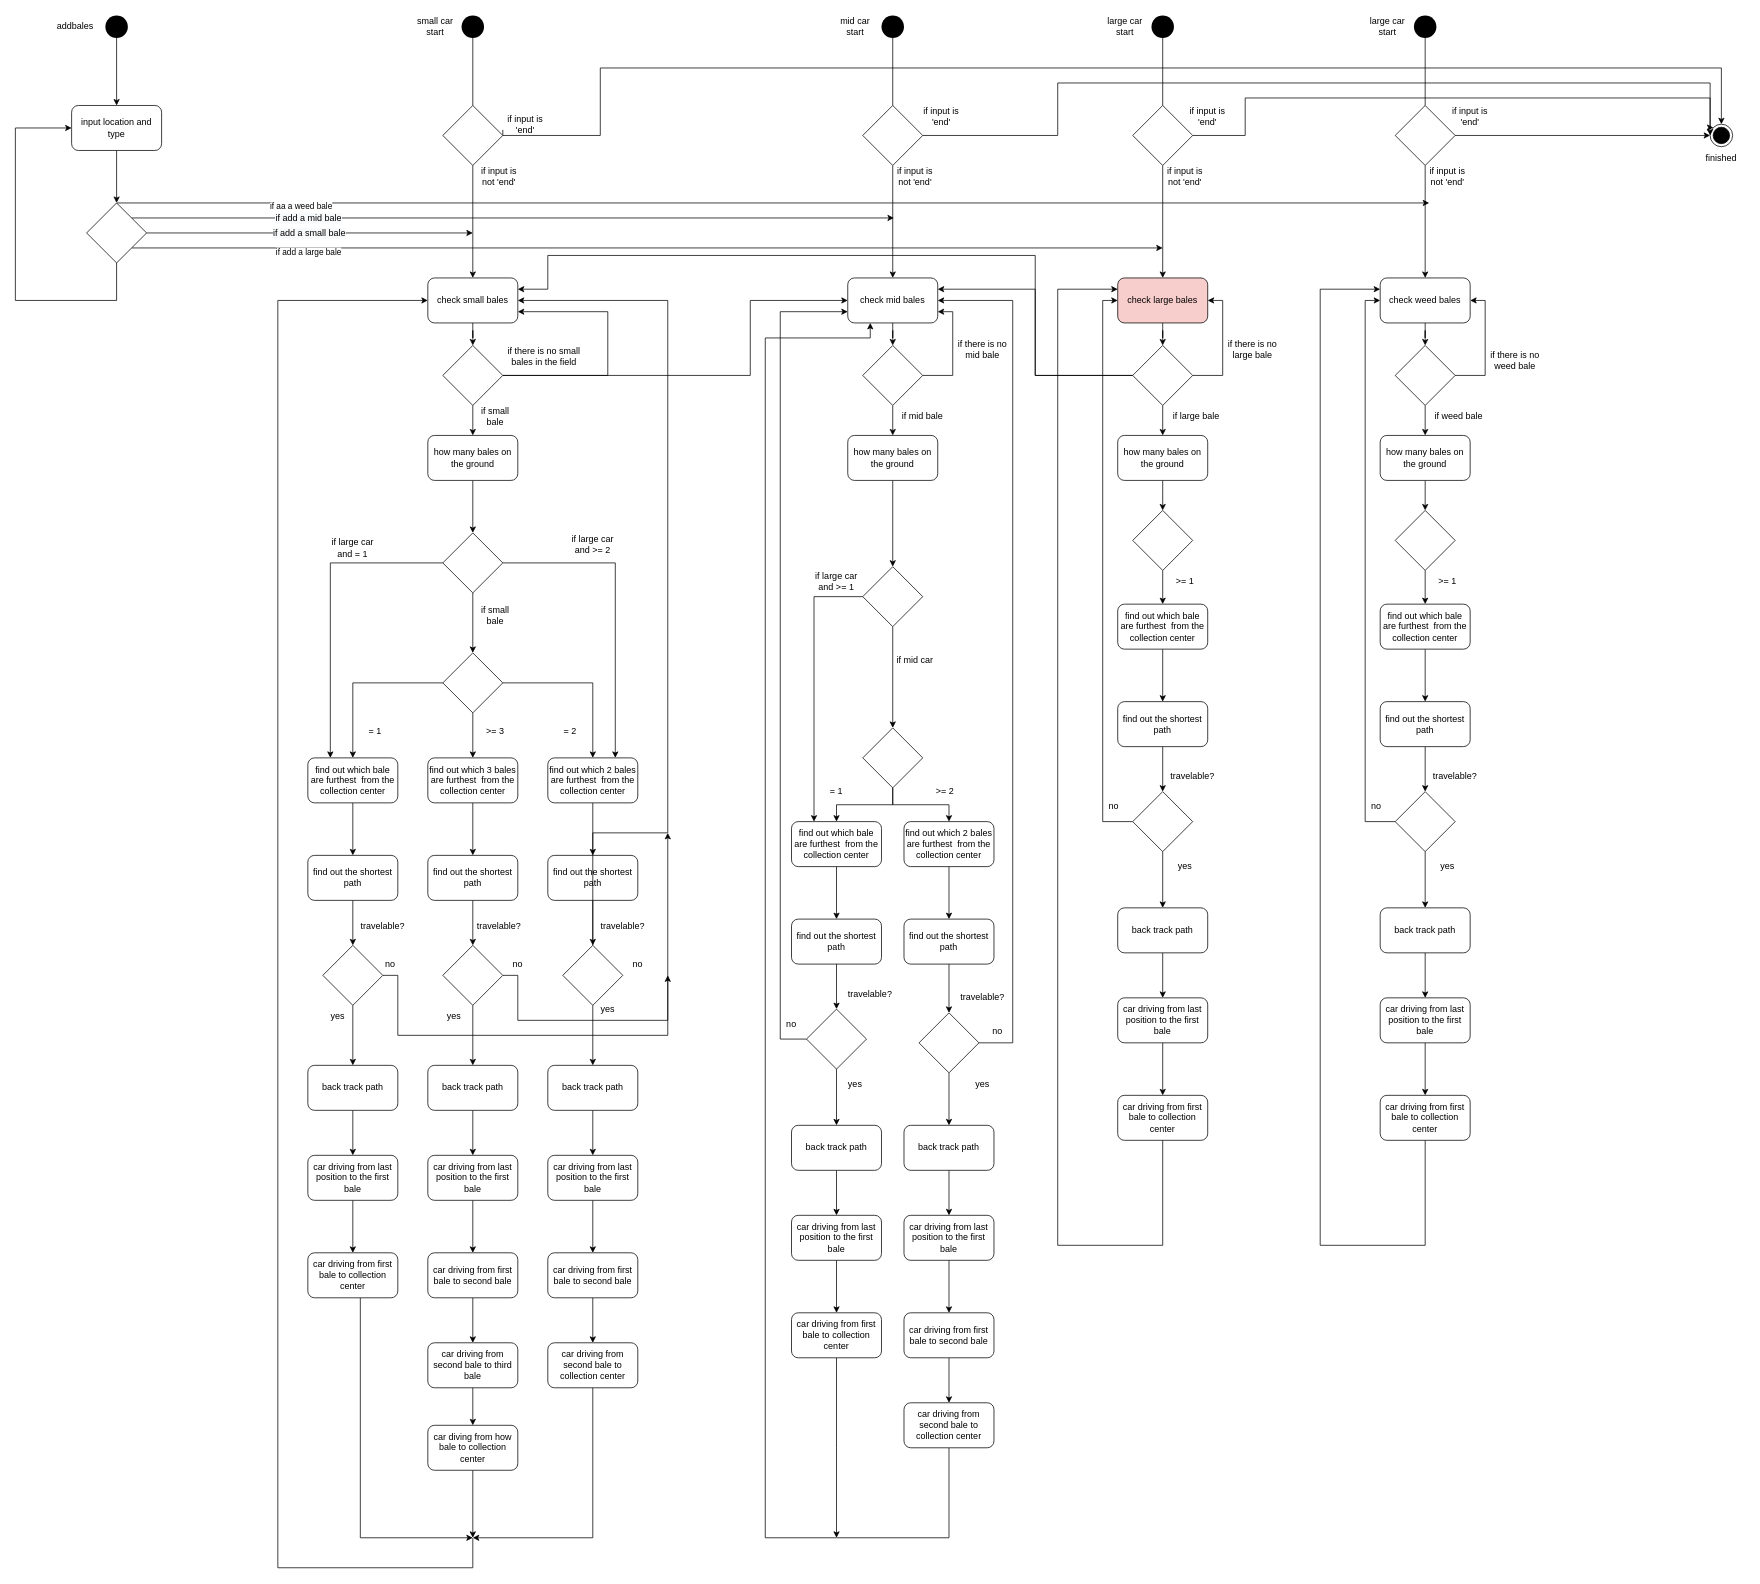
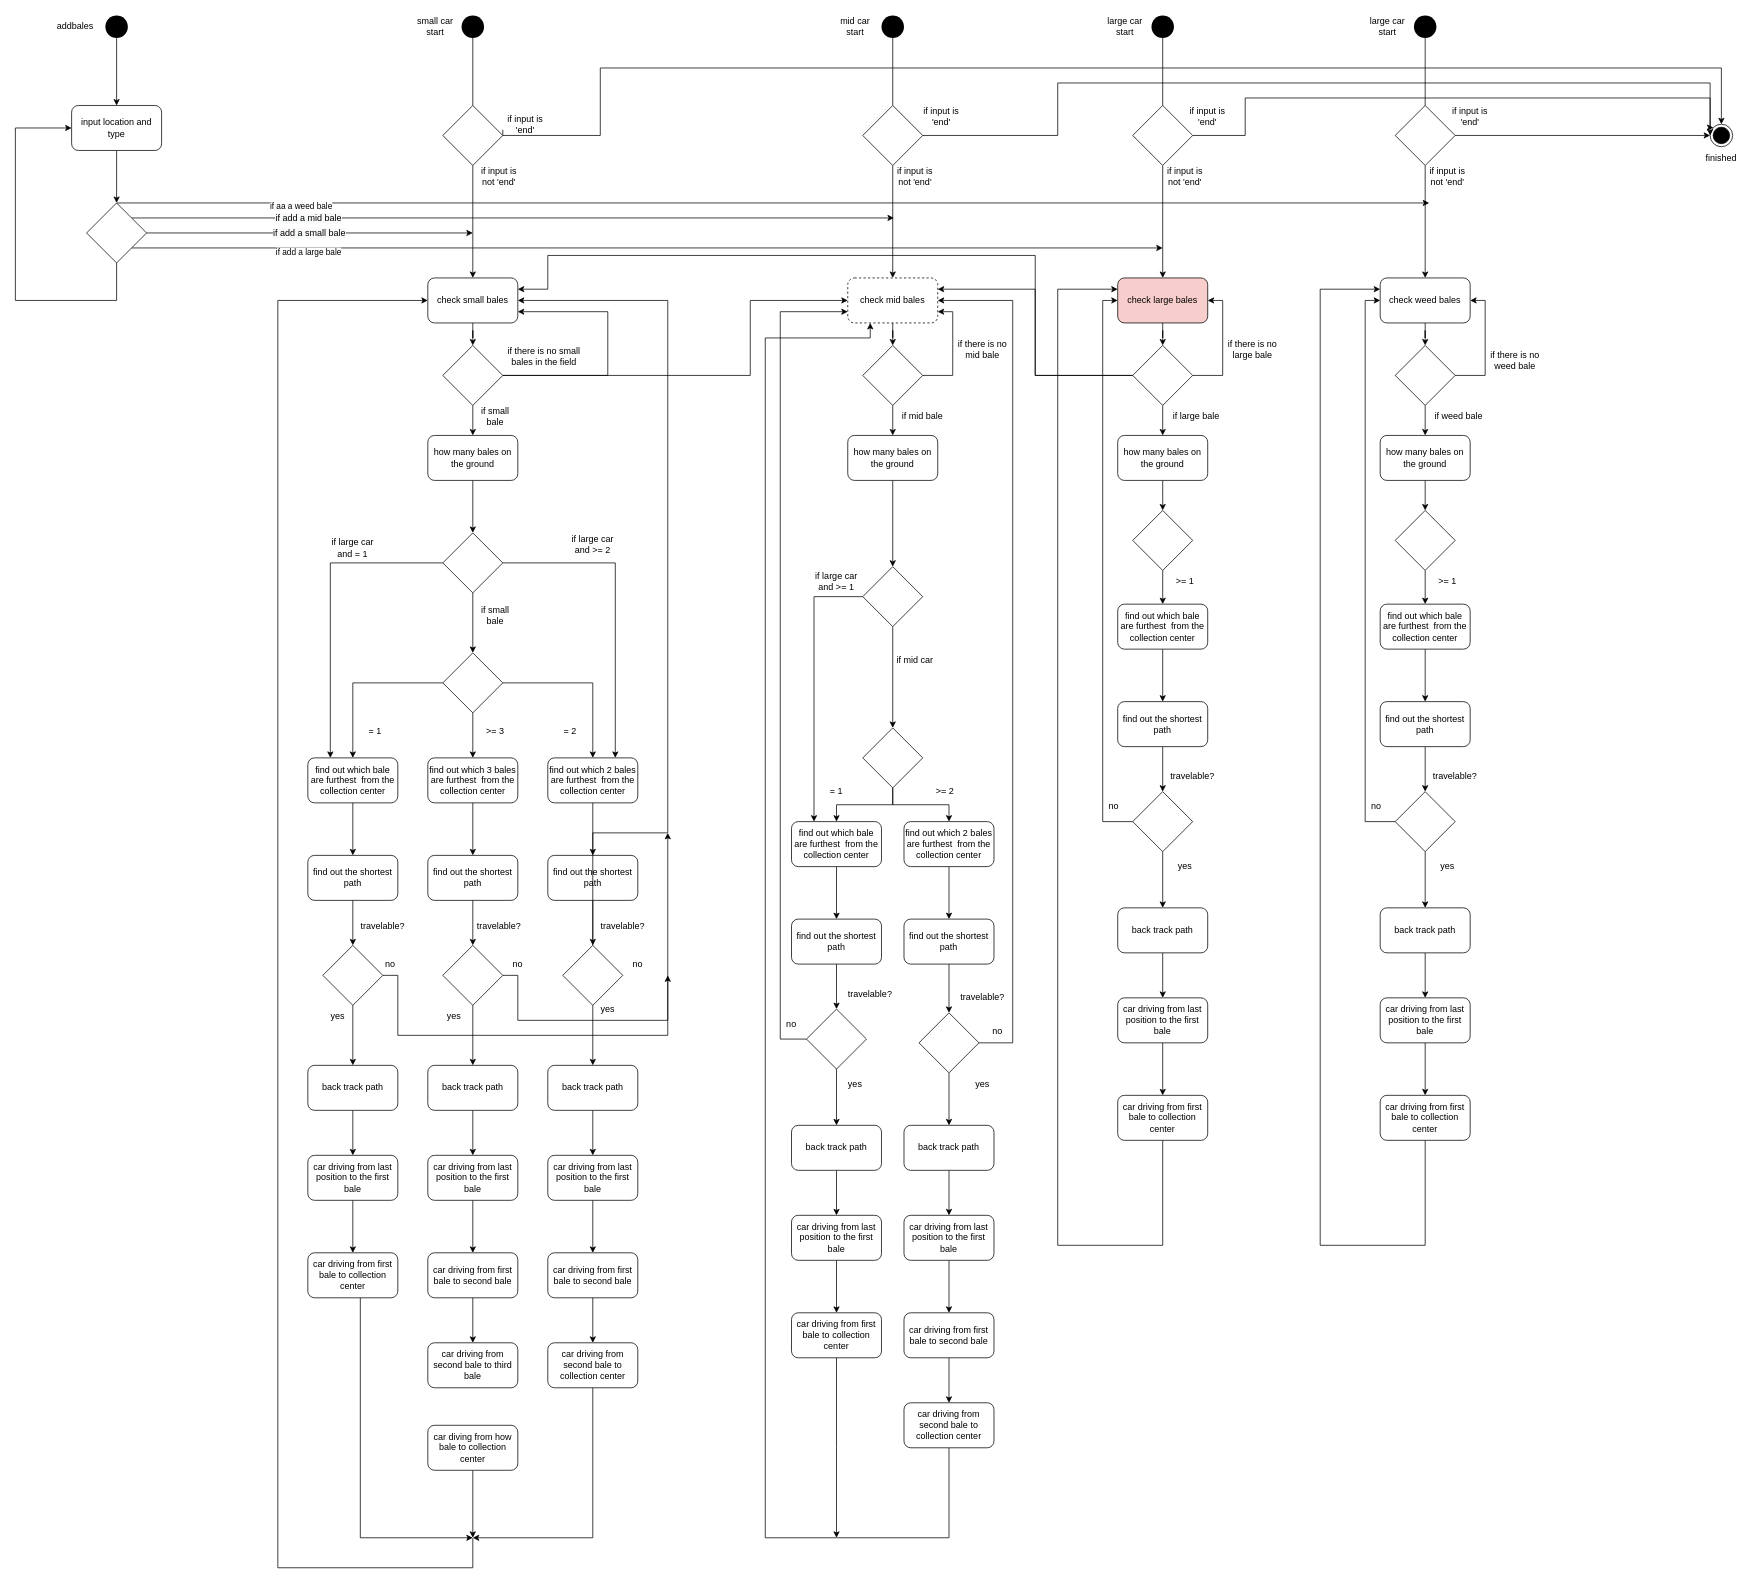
node "check mid bales": style solid -> dashed
edge "car driving from second bale to third bale" -> "car diving from how bale to collection center": removed
